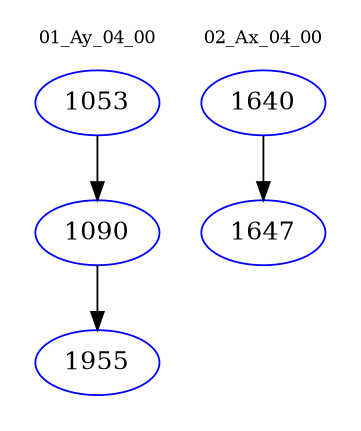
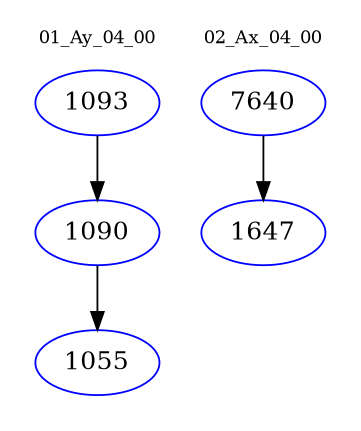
node "1053": label "1053" -> "1093"
node "1640": label "1640" -> "7640"
node "1955": label "1955" -> "1055"
